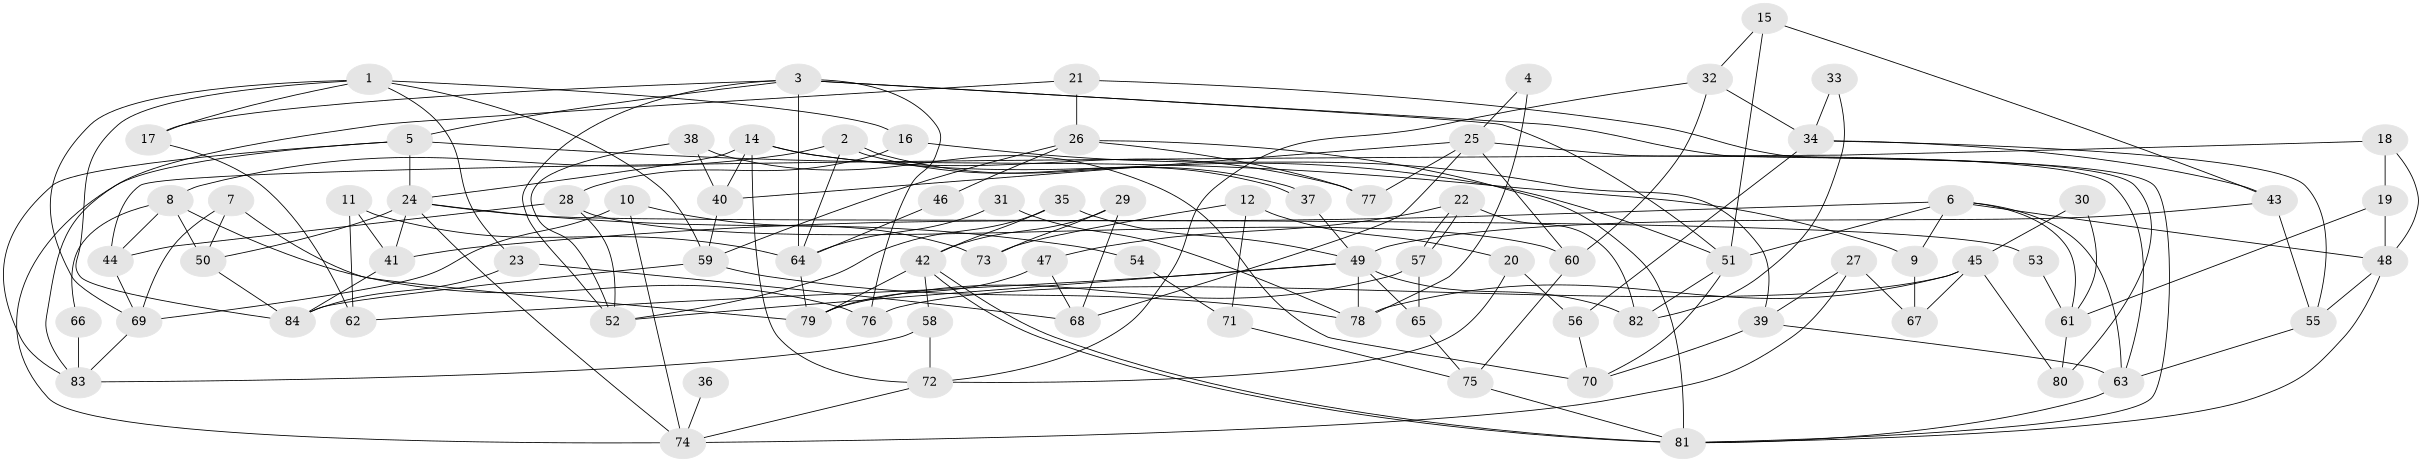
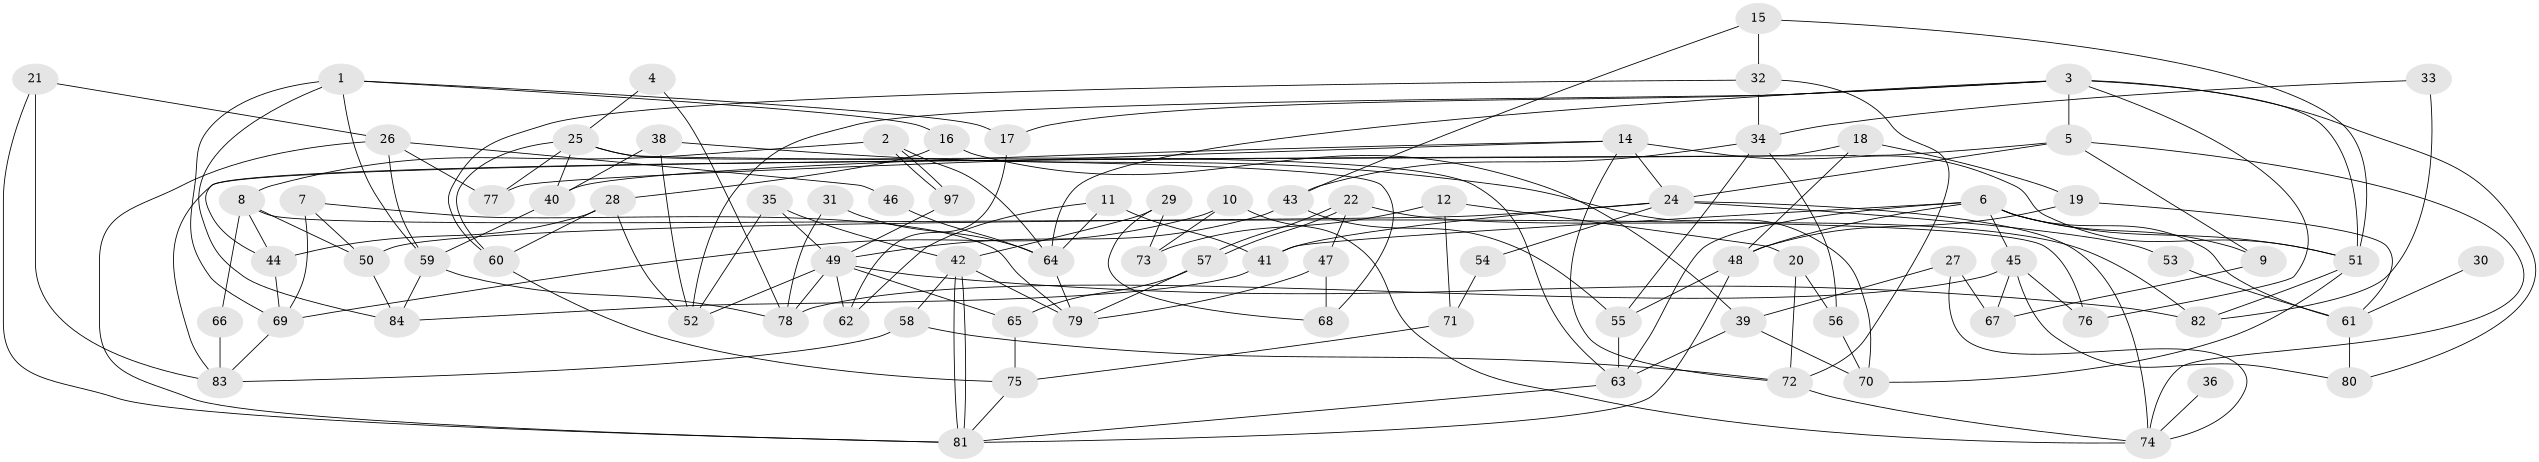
node "37": label "37" -> "97"
edge "30" -- "45": now "6" -- "45"
node "23": removed
